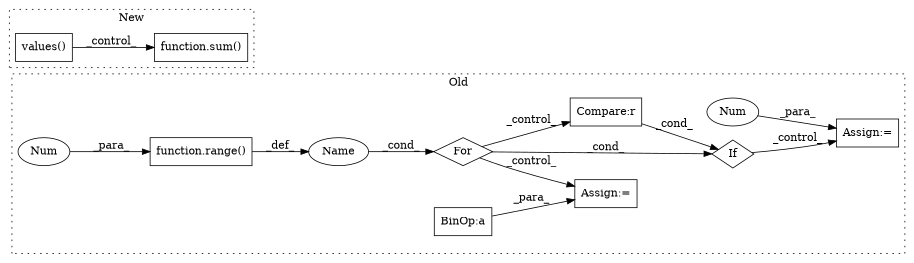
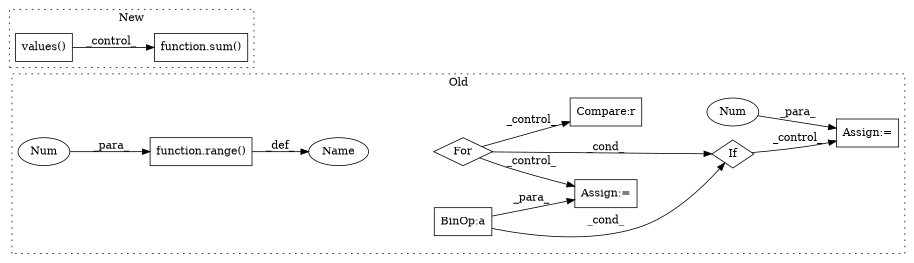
edge "Compare:r" -> "If": now "BinOp:a" -> "If"
edge "Name" -> "For": removed, label "_cond_"
